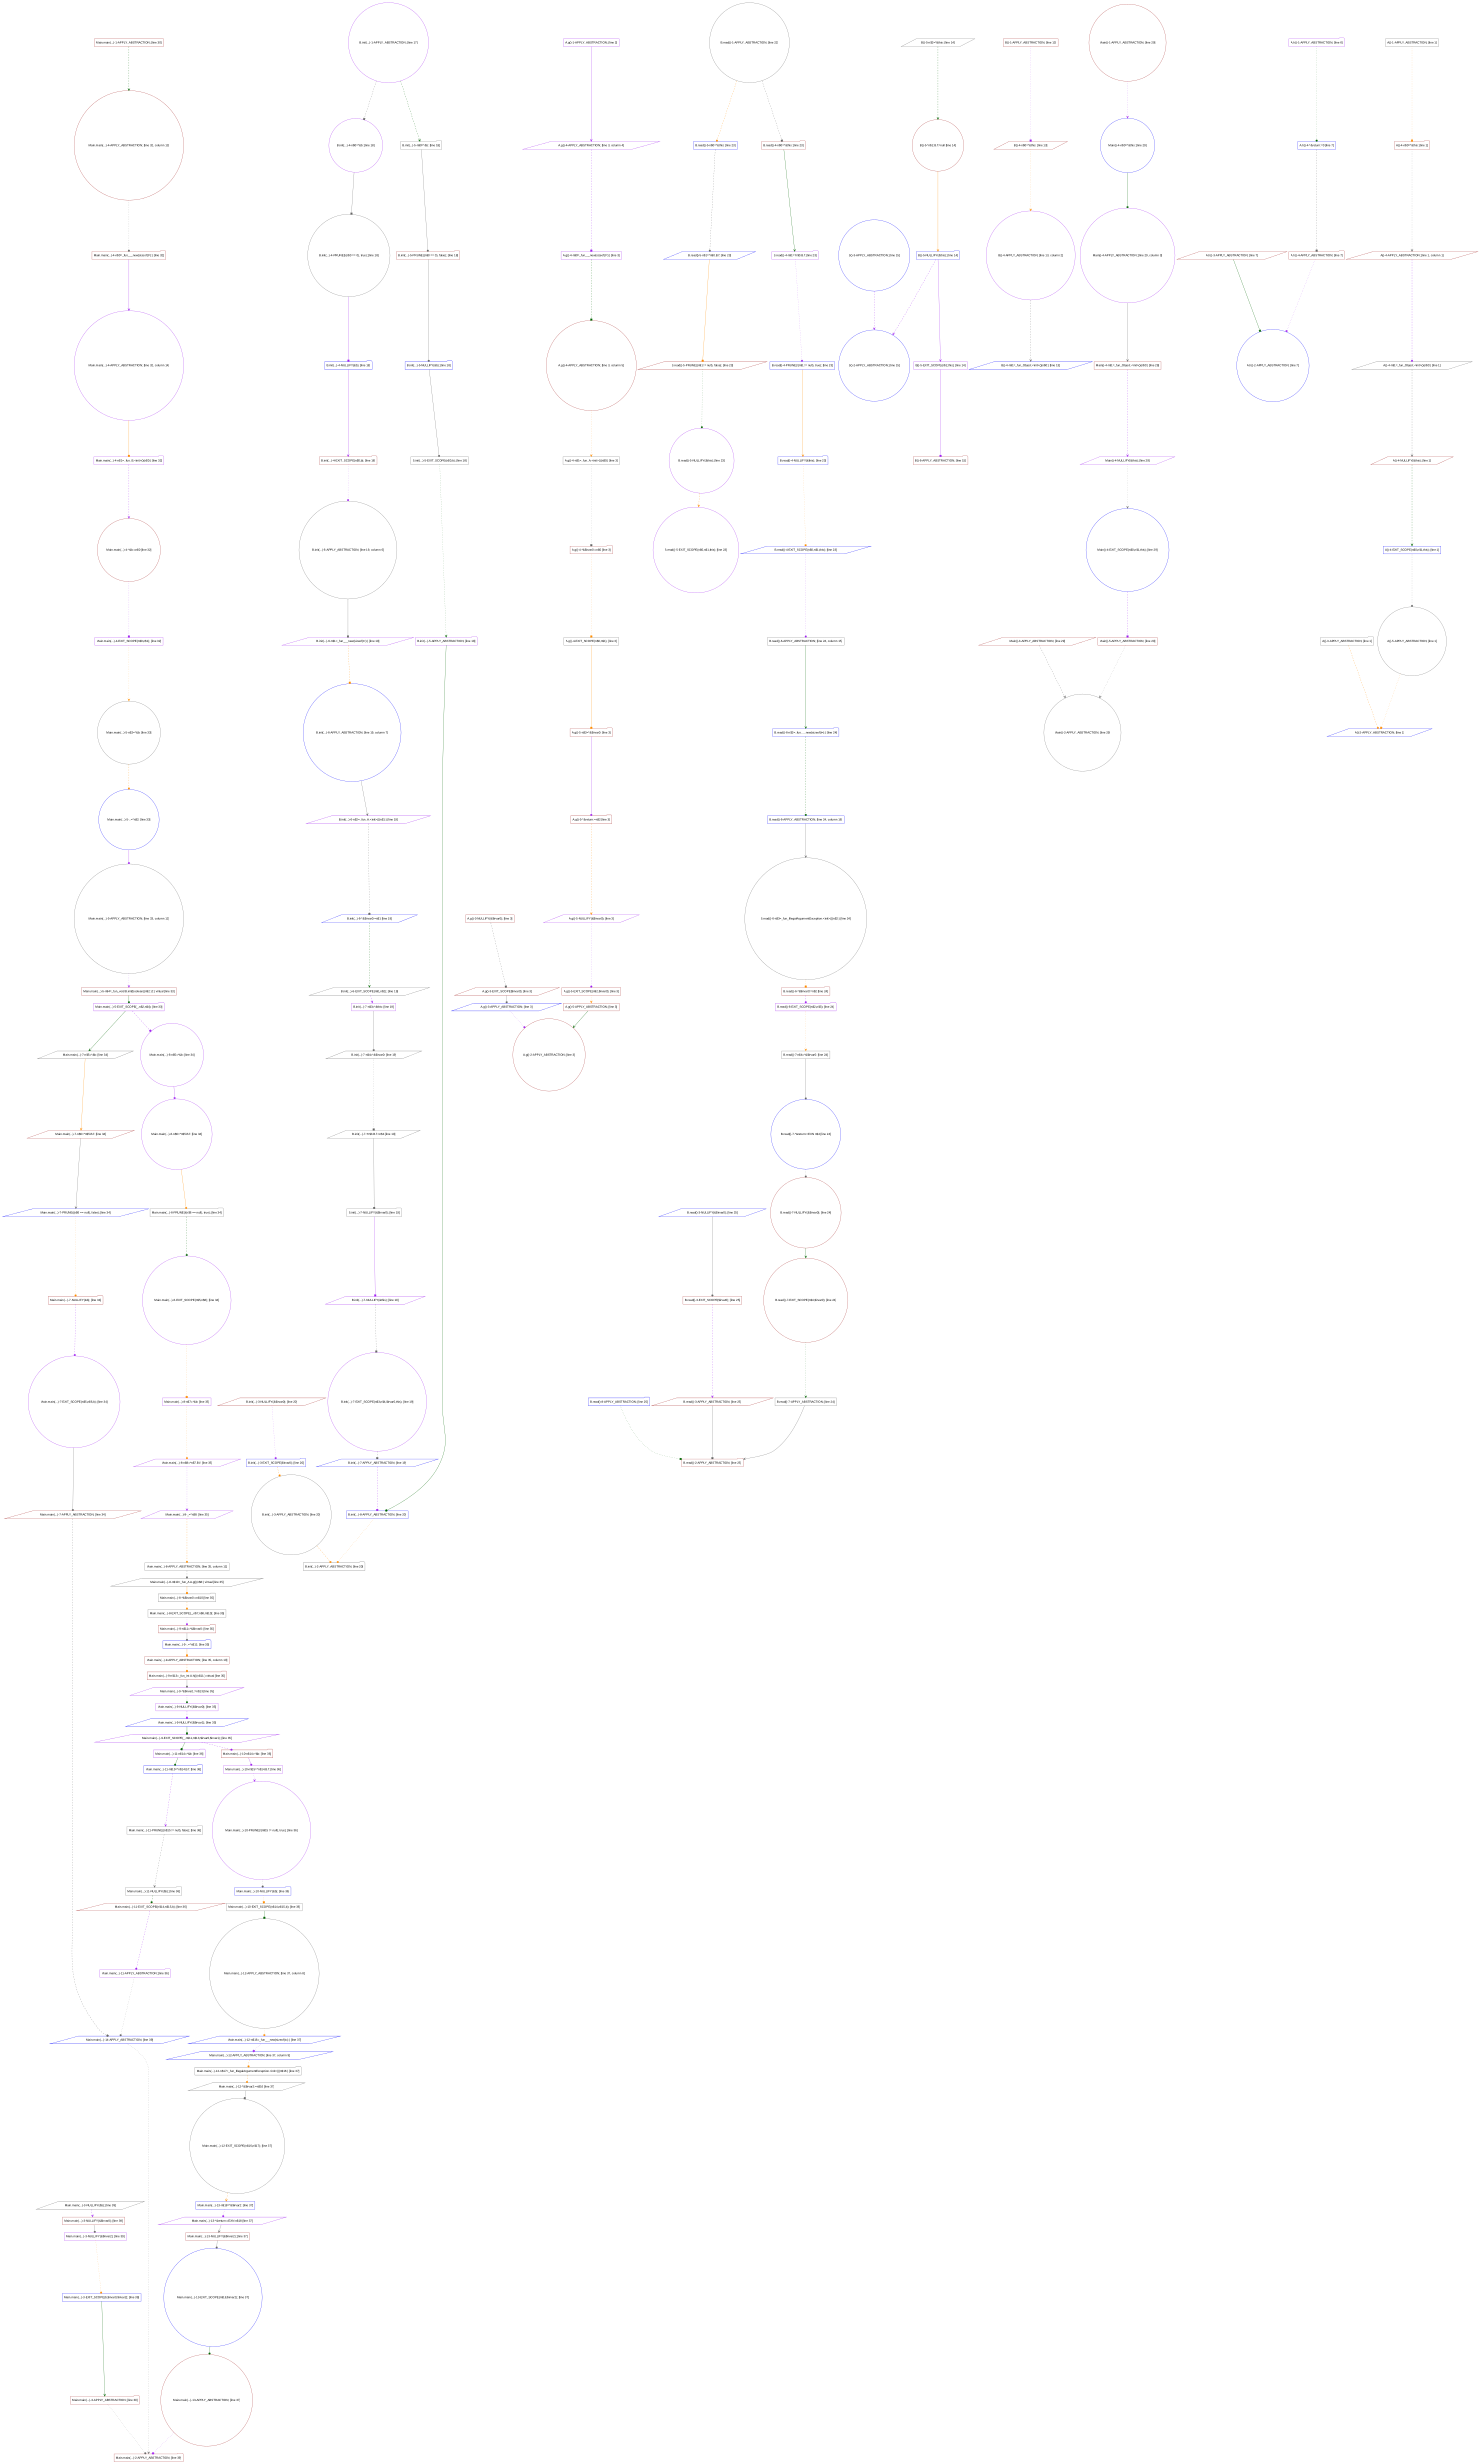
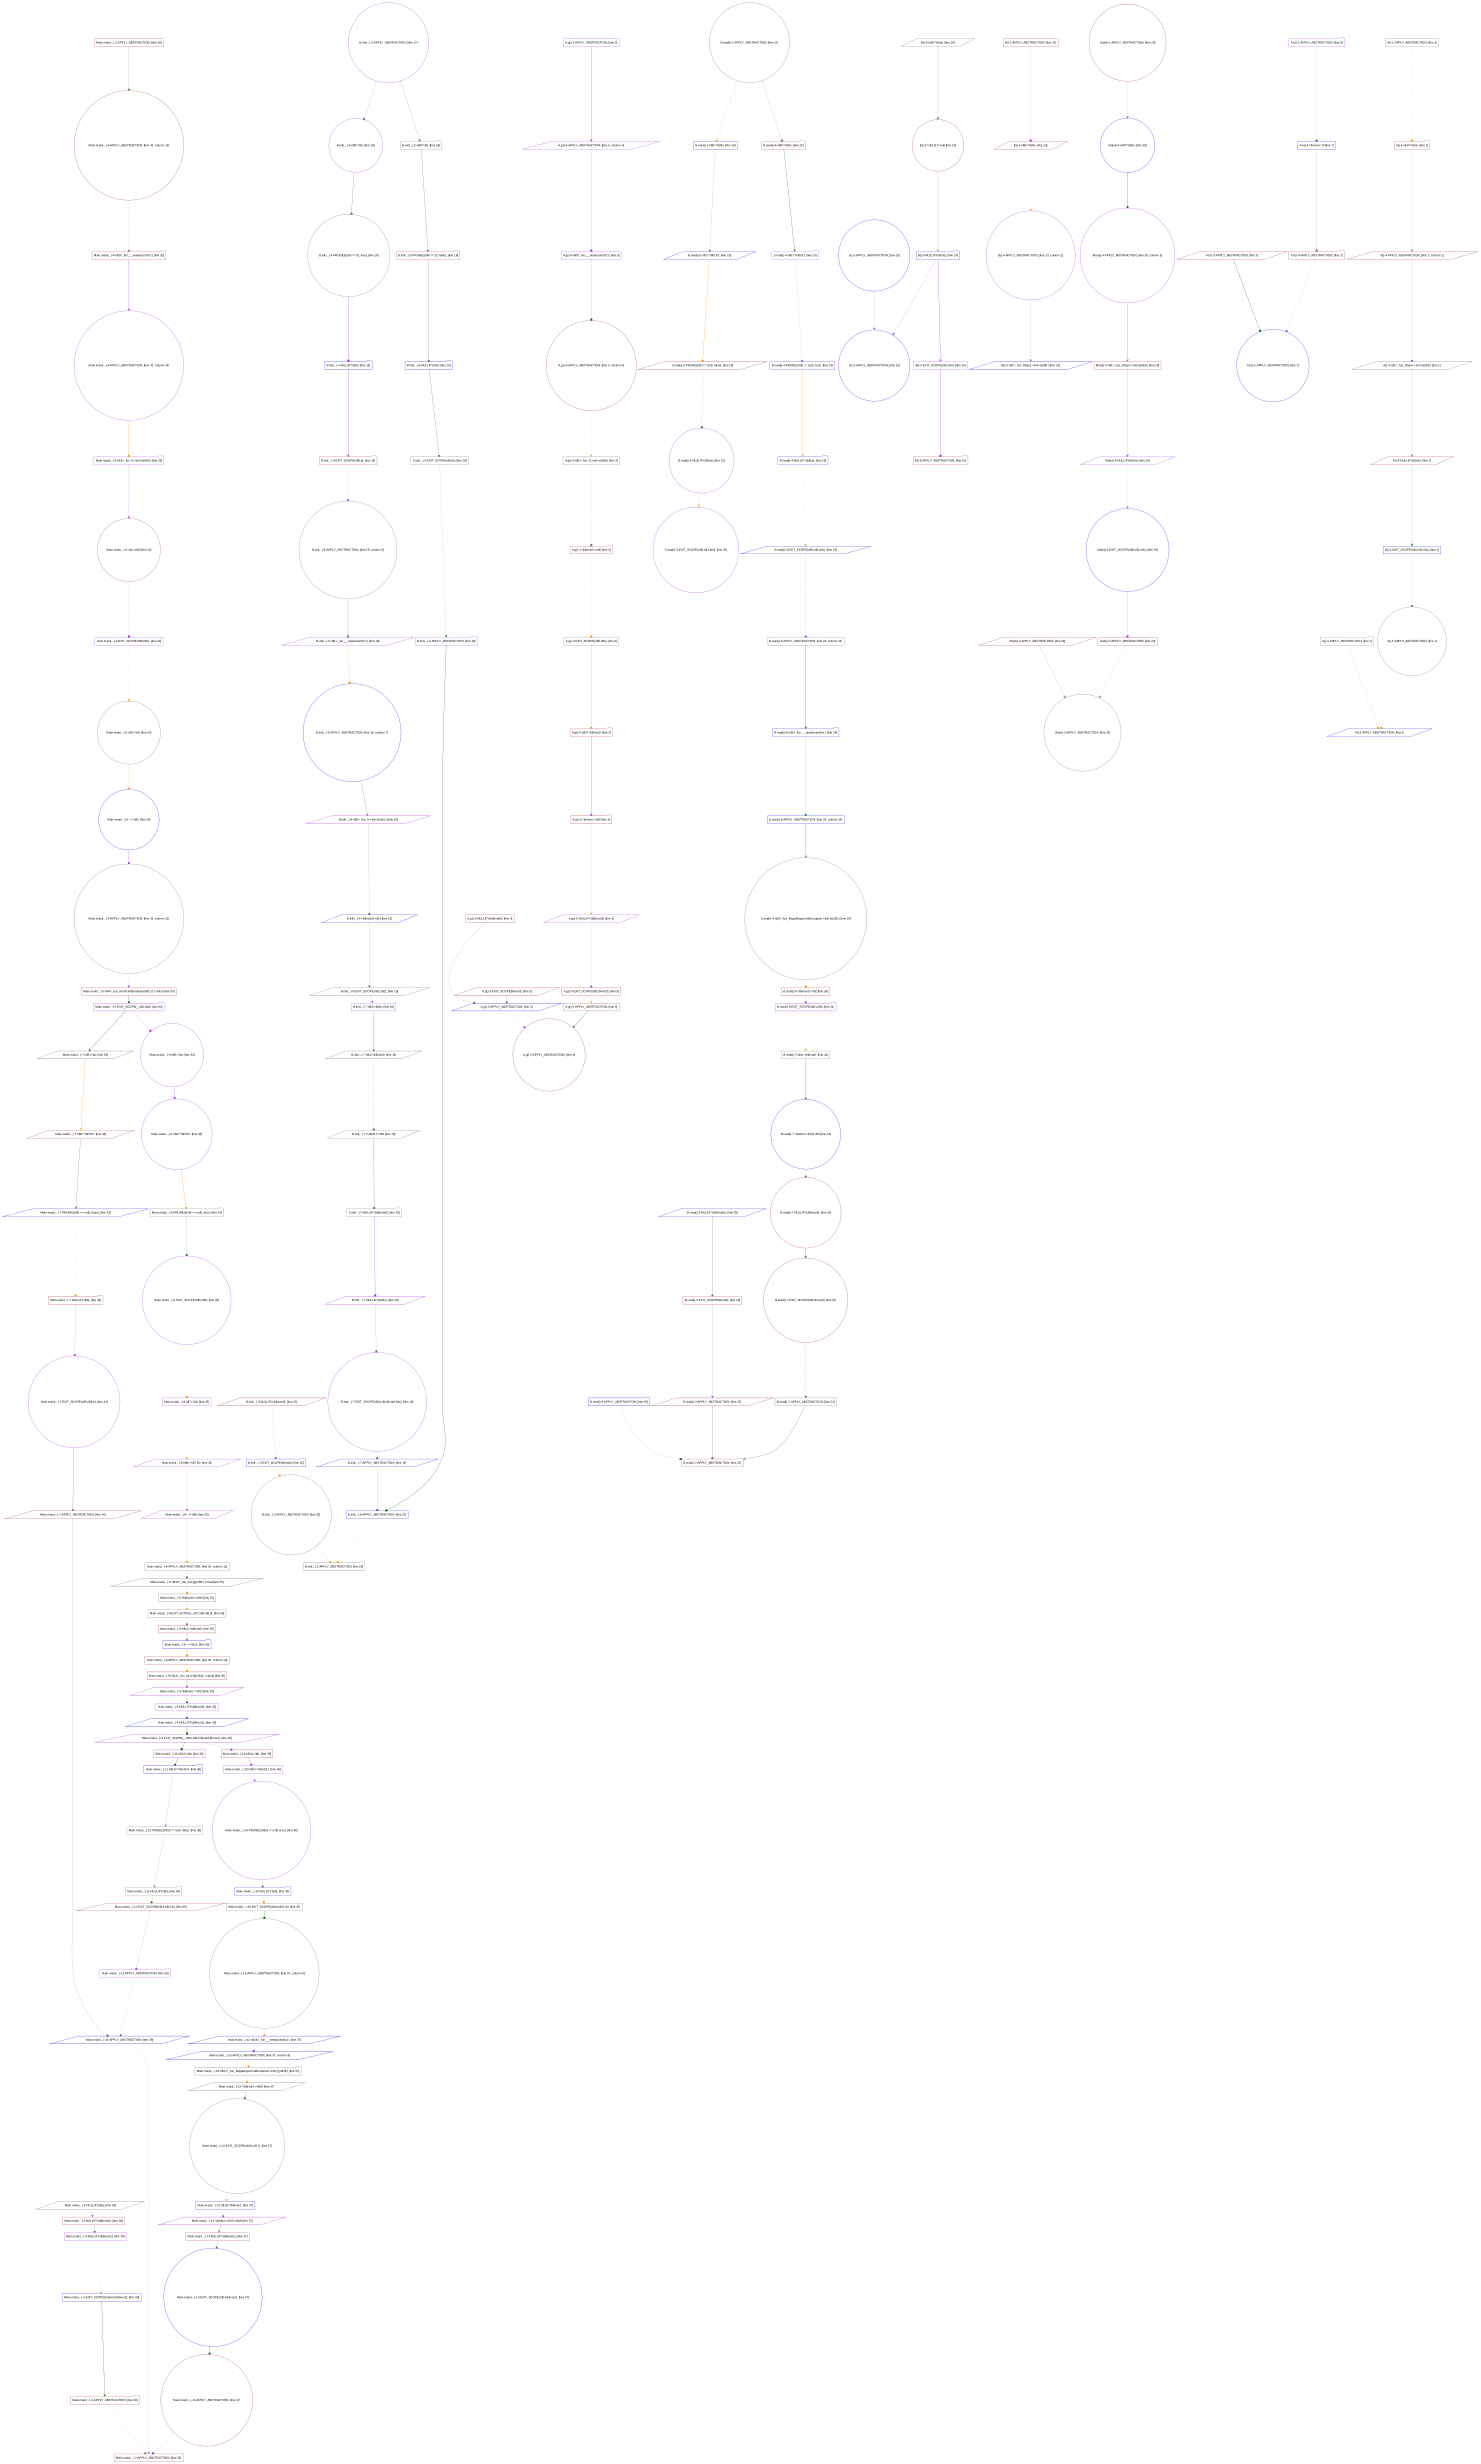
edge "A.g()-3-NULLIFY(&$irvar0); [line 3]" -> "A.g()-3-EXIT_SCOPE($irvar0); [line 3]": now "A.g()-3-NULLIFY(&$irvar0); [line 3]" -> "A.g()-3-APPLY_ABSTRACTION; [line 3]"
